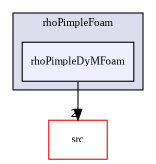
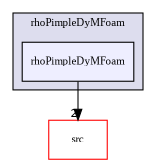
cluster "rhoPimpleFoam": label "rhoPimpleFoam" -> "rhoPimpleDyMFoam"
